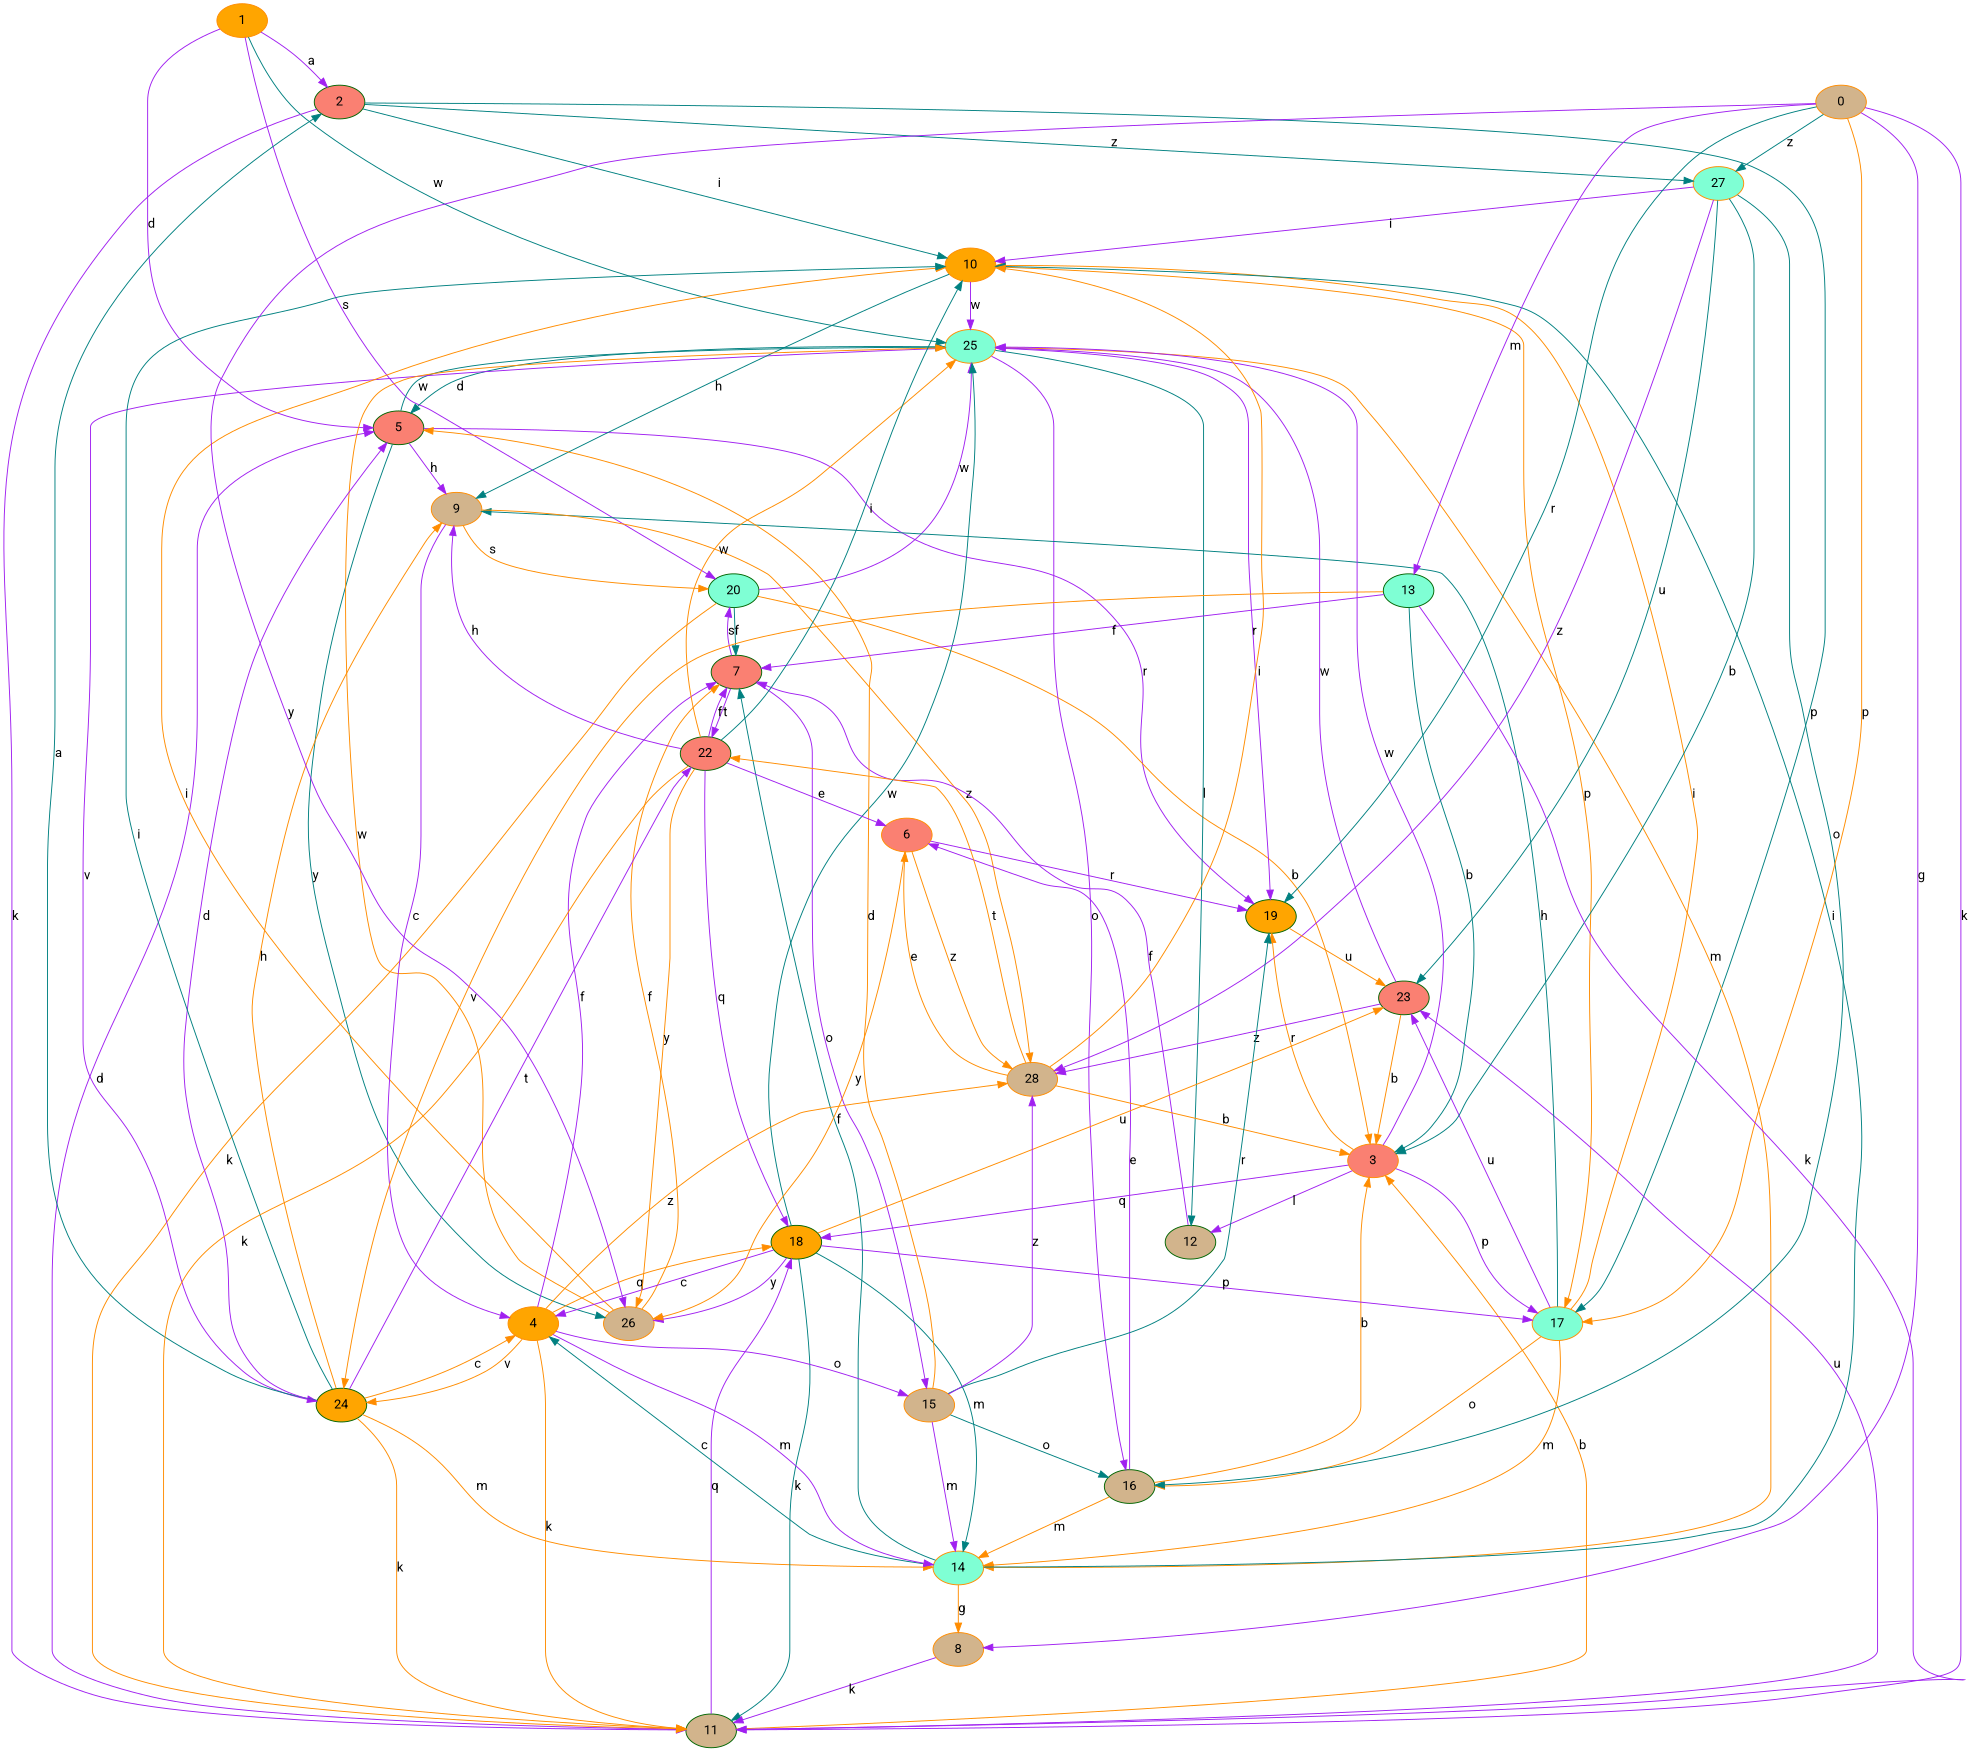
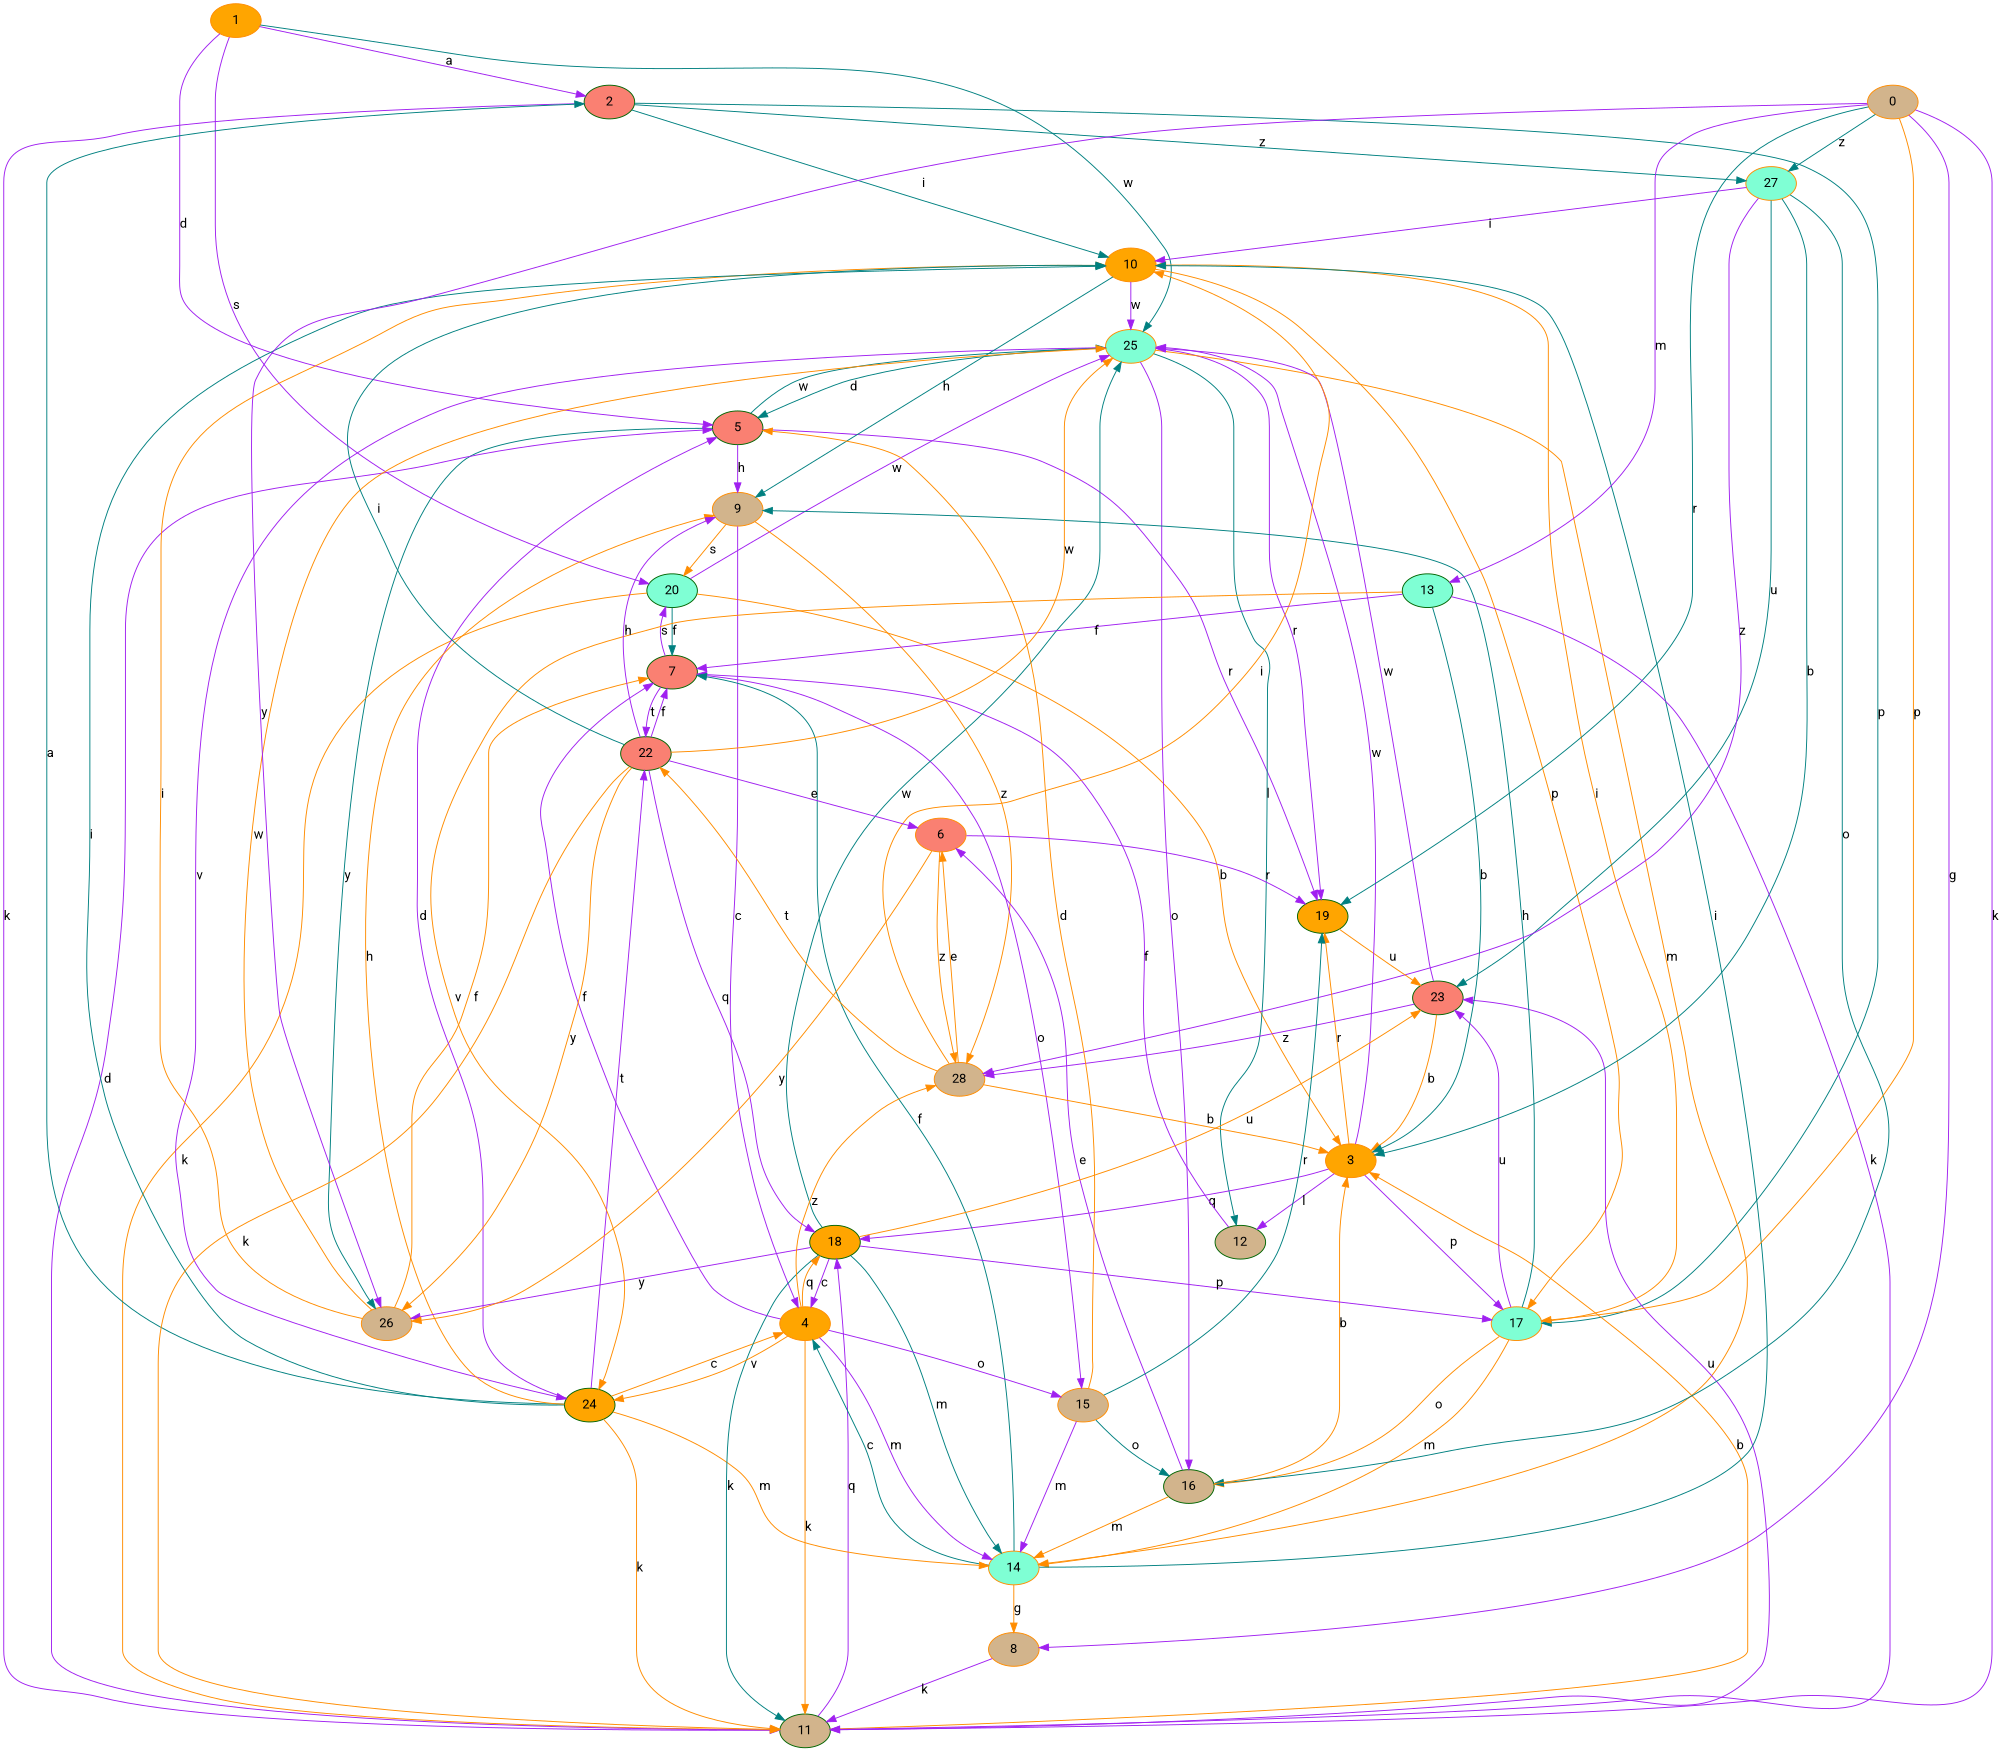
node "3": fillcolor salmon -> orange
edge "15" -> "28": removed, label "z"
